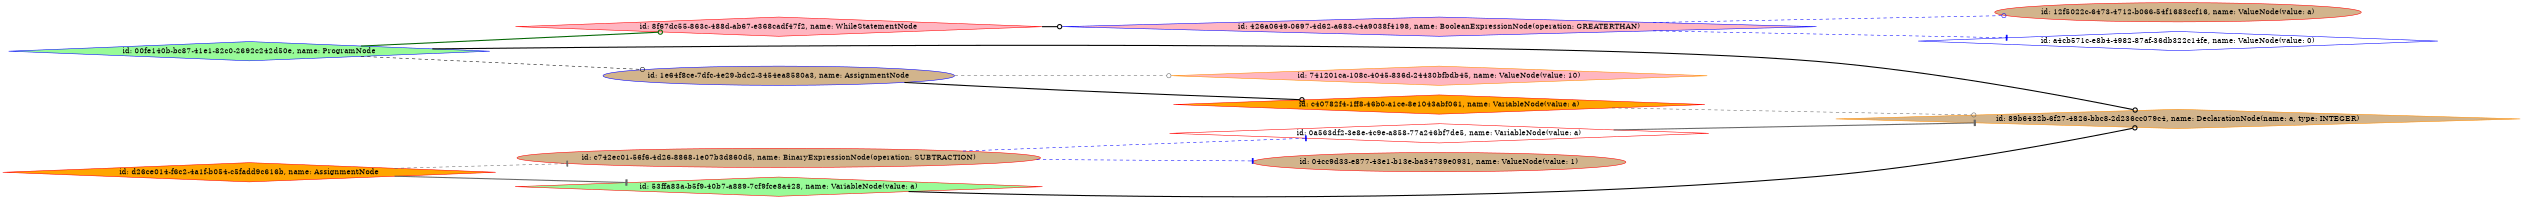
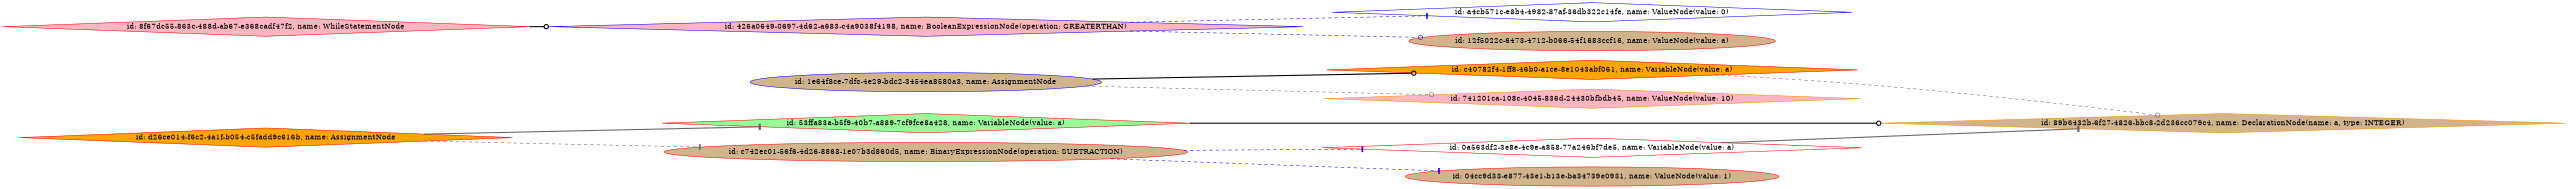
node "id: 00fe140b-bc87-41e1-82c0-2692c242d50e, name: ProgramNode": removed
